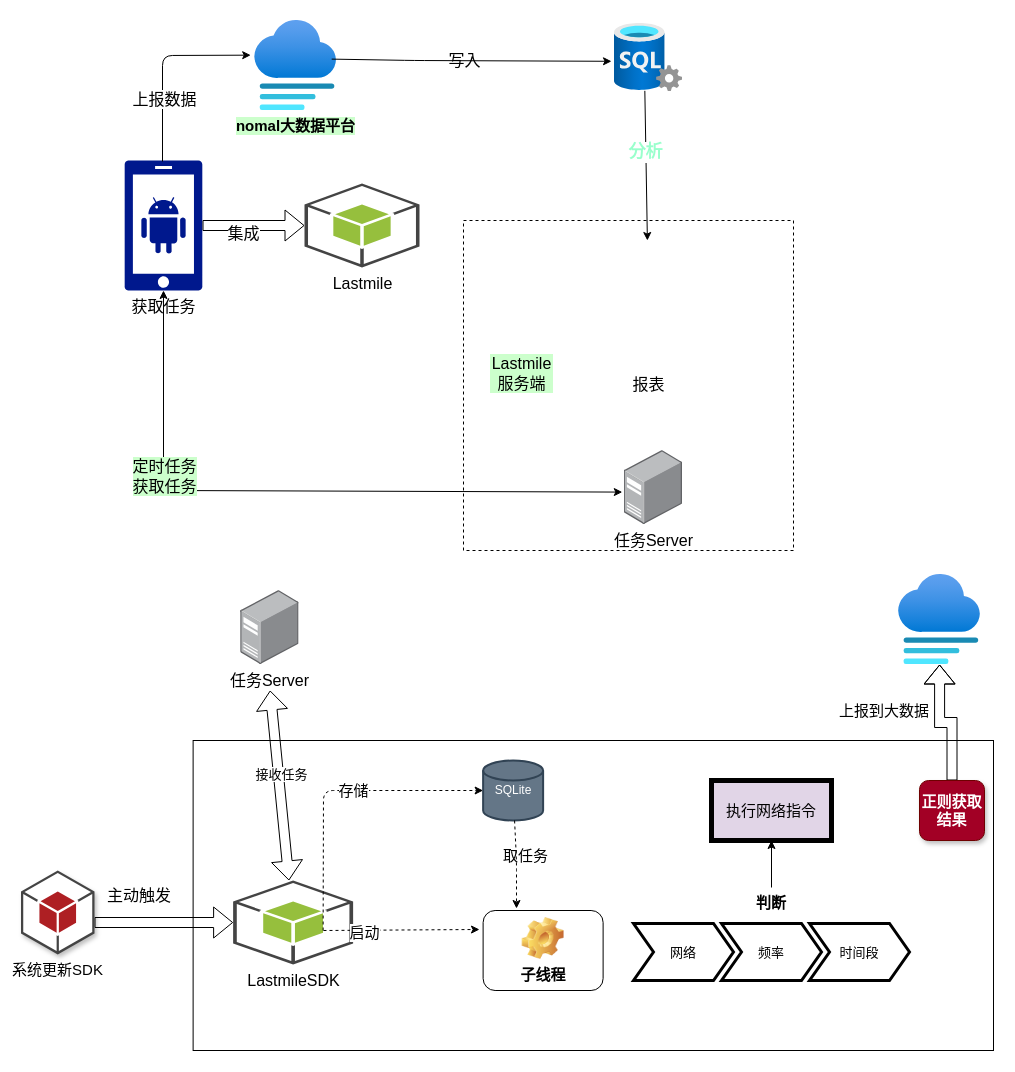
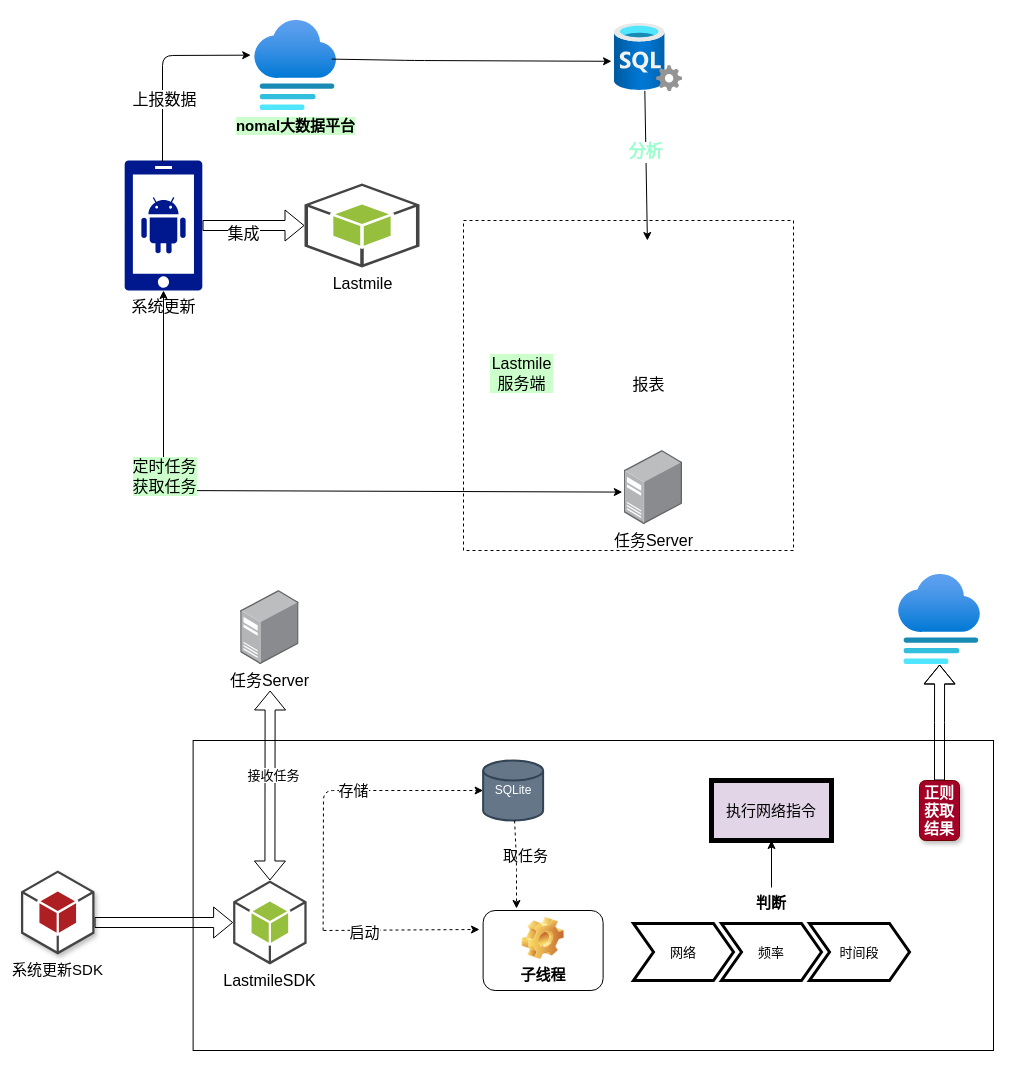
node "写入": removed
node "获取任务": label "获取任务" -> "系统更新"
node "上报到大数据": removed
node "正则获取结果": size 65x60 -> 40x60
node "主动触发": removed
node "LastmileSDK": size 120x84 -> 74x84
